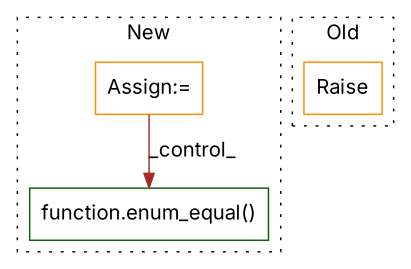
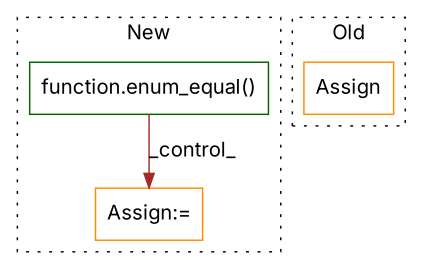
node "Raise": label "Raise" -> "Assign"
edge "Assign:=" -> "function.enum_equal()": reversed
